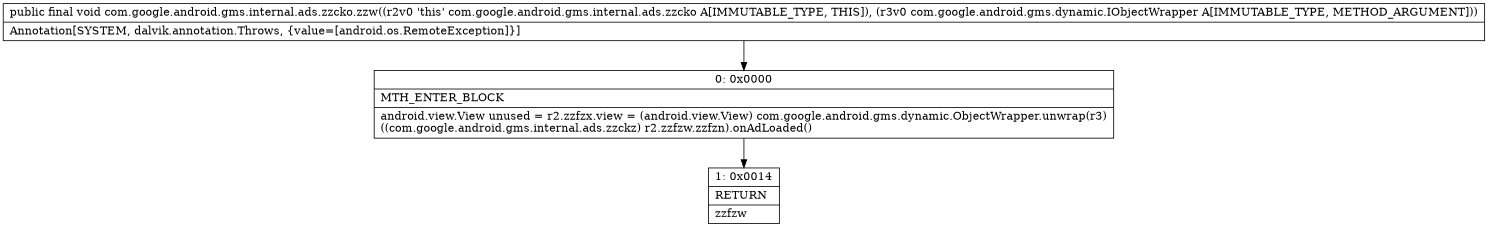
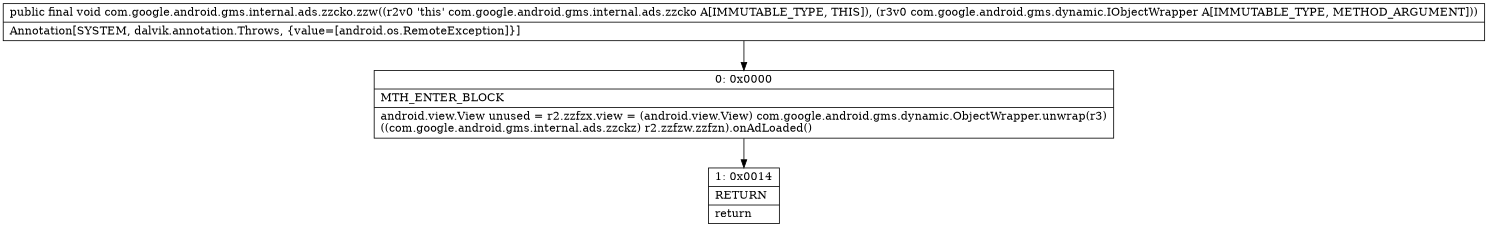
node "1: 0x0014": text "zzfzw" -> "return"
